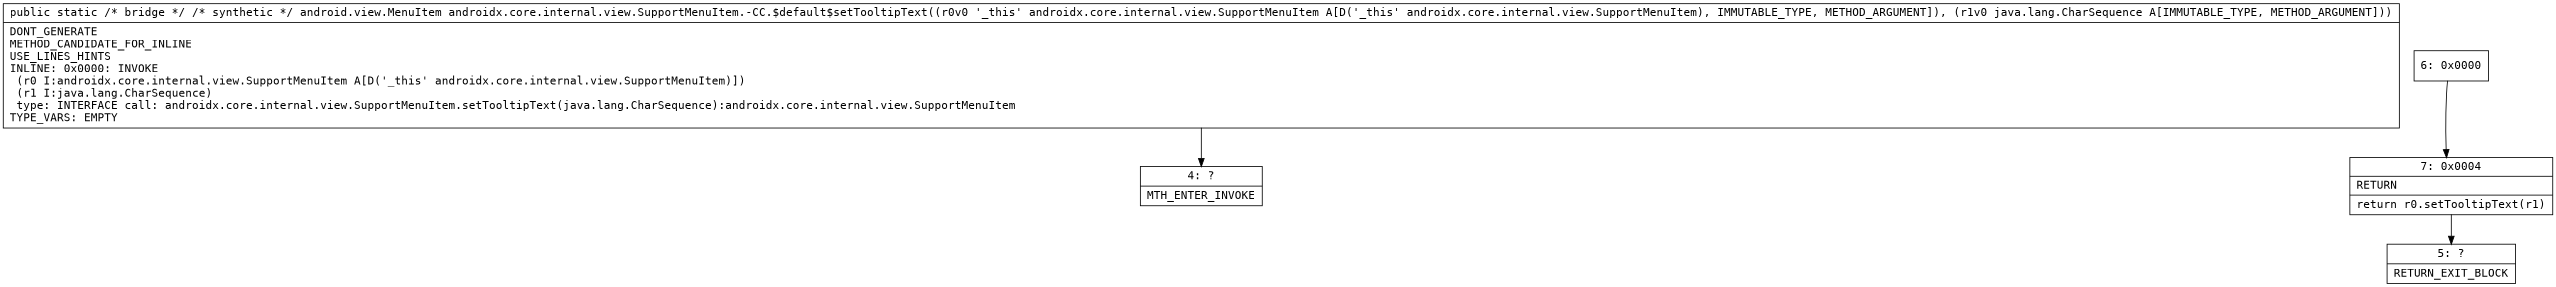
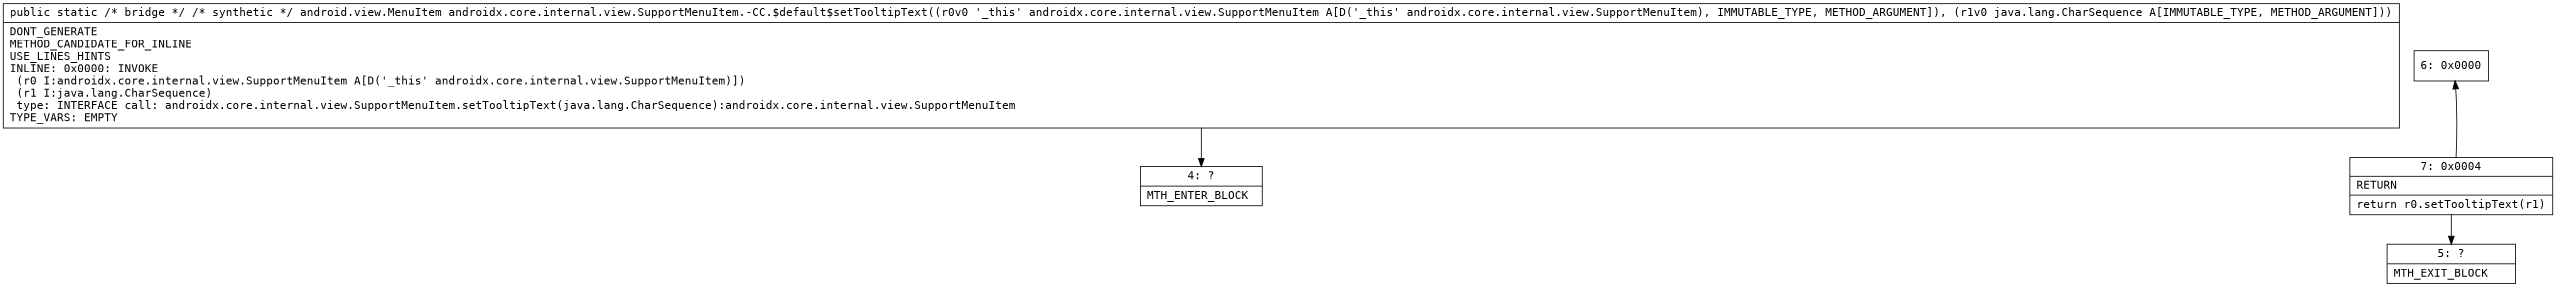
edge "6: 0x0000" -> "7: 0x0004": reversed
node "4: ?": text "MTH_ENTER_INVOKE" -> "MTH_ENTER_BLOCK"
node "5: ?": text "RETURN_EXIT_BLOCK" -> "MTH_EXIT_BLOCK"
